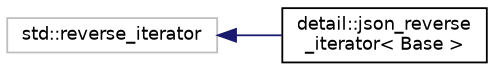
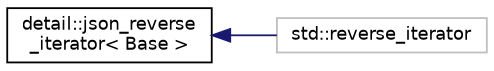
edge "detail::json_reverse _iterator< Base >" -> "std::reverse_iterator": reversed
